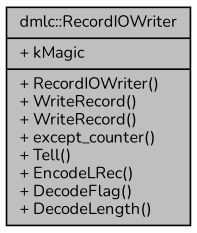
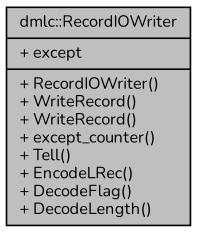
node "dmlc::RecordIOWriter": text "+ kMagic" -> "+ except"
